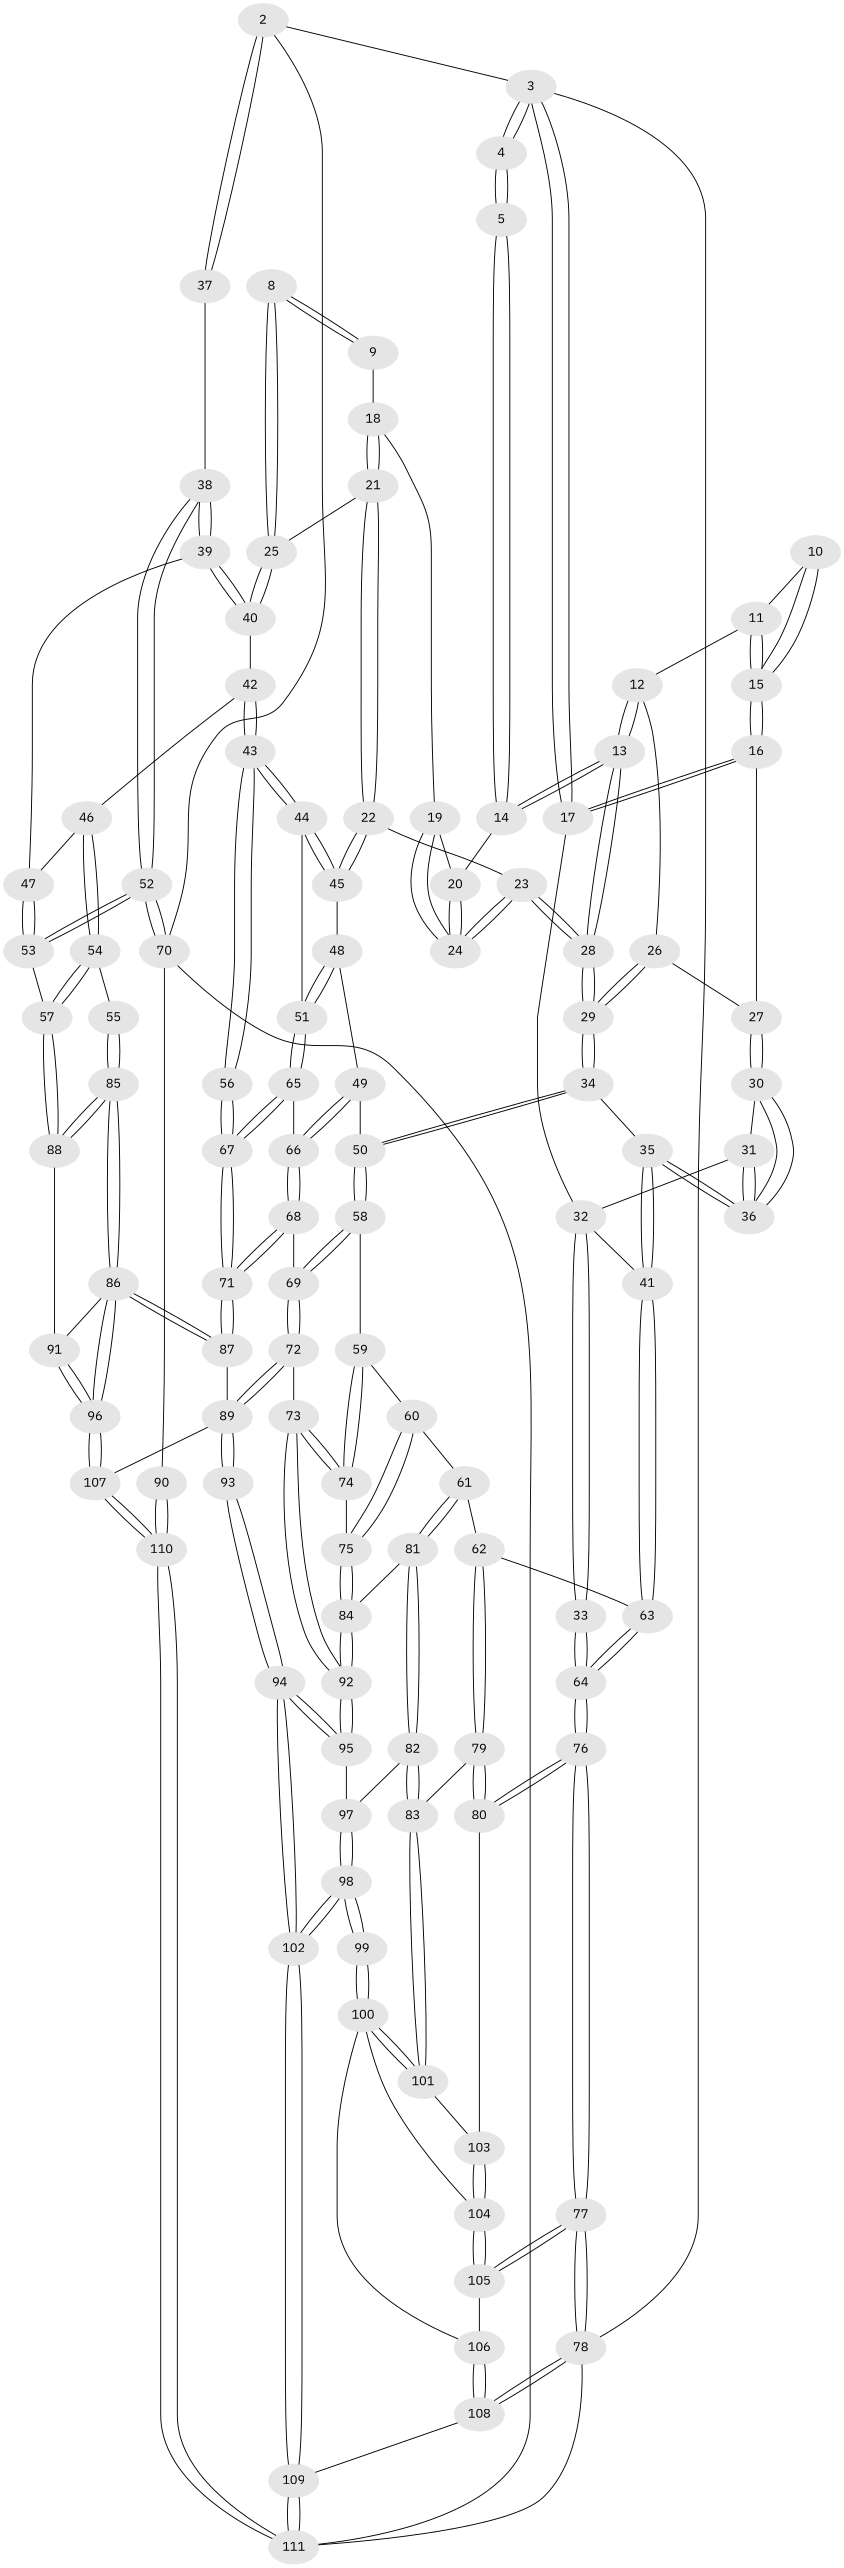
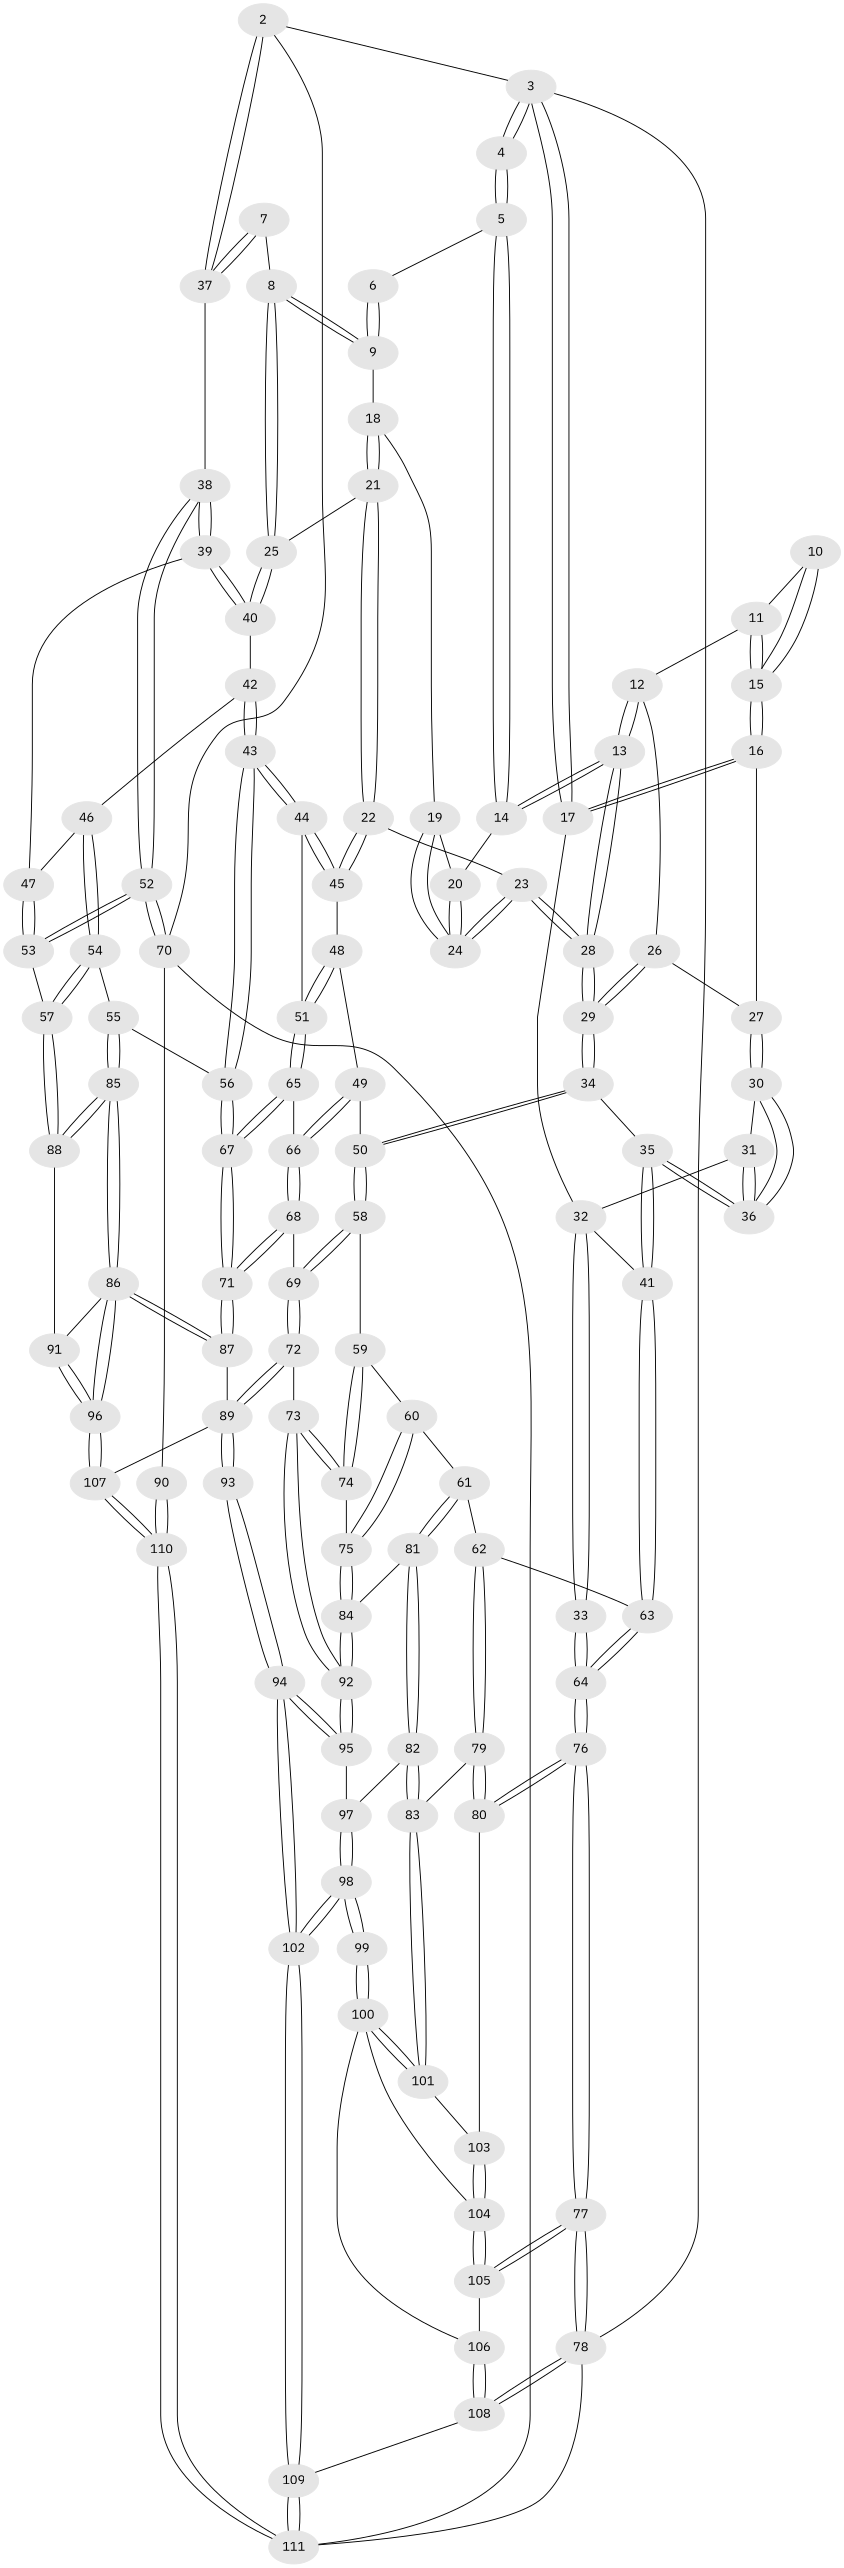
node "7": added
node "6": added
edge "55" -- "56": added
